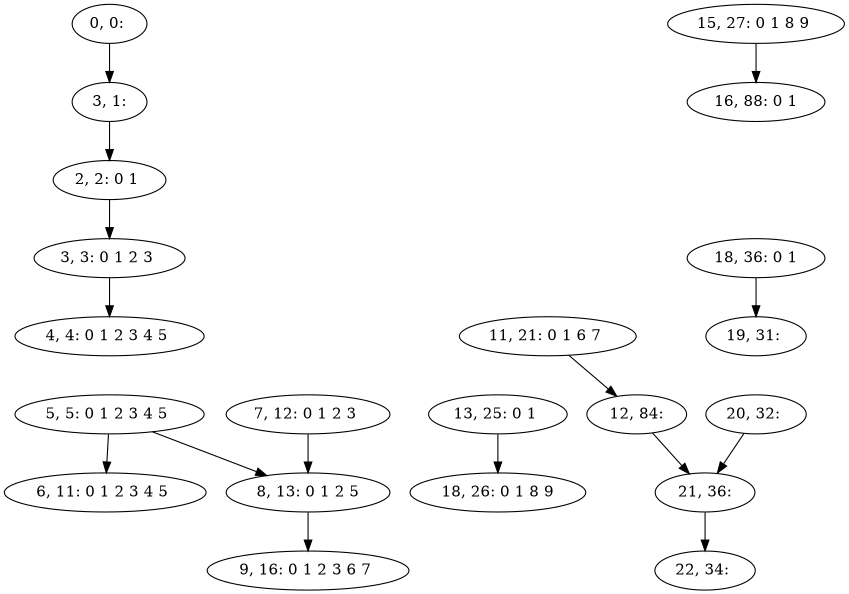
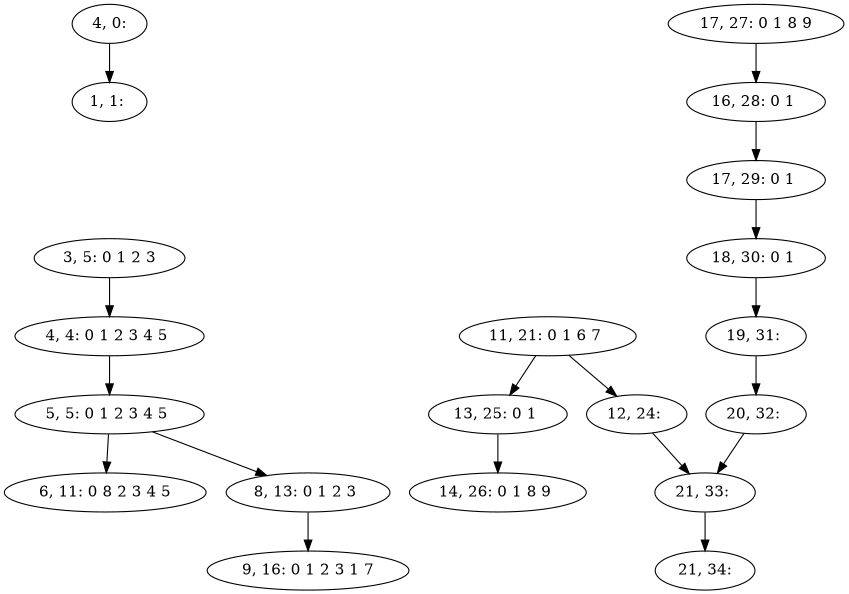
node "0, 0:": label "0, 0:" -> "4, 0:"
node "15, 27: 0 1 8 9": label "15, 27: 0 1 8 9" -> "17, 27: 0 1 8 9"
node "3, 1:": label "3, 1:" -> "1, 1:"
node "16, 88: 0 1": label "16, 88: 0 1" -> "16, 28: 0 1"
node "2, 2: 0 1": removed
node "17, 29: 0 1": added
node "3, 3: 0 1 2 3": label "3, 3: 0 1 2 3" -> "3, 5: 0 1 2 3"
node "18, 36: 0 1": label "18, 36: 0 1" -> "18, 30: 0 1"
edge "4, 4: 0 1 2 3 4 5" -> "5, 5: 0 1 2 3 4 5": added
edge "19, 31:" -> "20, 32:": added
edge "11, 21: 0 1 6 7" -> "13, 25: 0 1": added
node "7, 12: 0 1 2 3": removed
node "12, 84:": label "12, 84:" -> "12, 24:"
node "6, 11: 0 1 2 3 4 5": label "6, 11: 0 1 2 3 4 5" -> "6, 11: 0 8 2 3 4 5"
node "8, 13: 0 1 2 5": label "8, 13: 0 1 2 5" -> "8, 13: 0 1 2 3"
node "18, 26: 0 1 8 9": label "18, 26: 0 1 8 9" -> "14, 26: 0 1 8 9"
node "21, 36:": label "21, 36:" -> "21, 33:"
node "9, 16: 0 1 2 3 6 7": label "9, 16: 0 1 2 3 6 7" -> "9, 16: 0 1 2 3 1 7"
node "22, 34:": label "22, 34:" -> "21, 34:"
